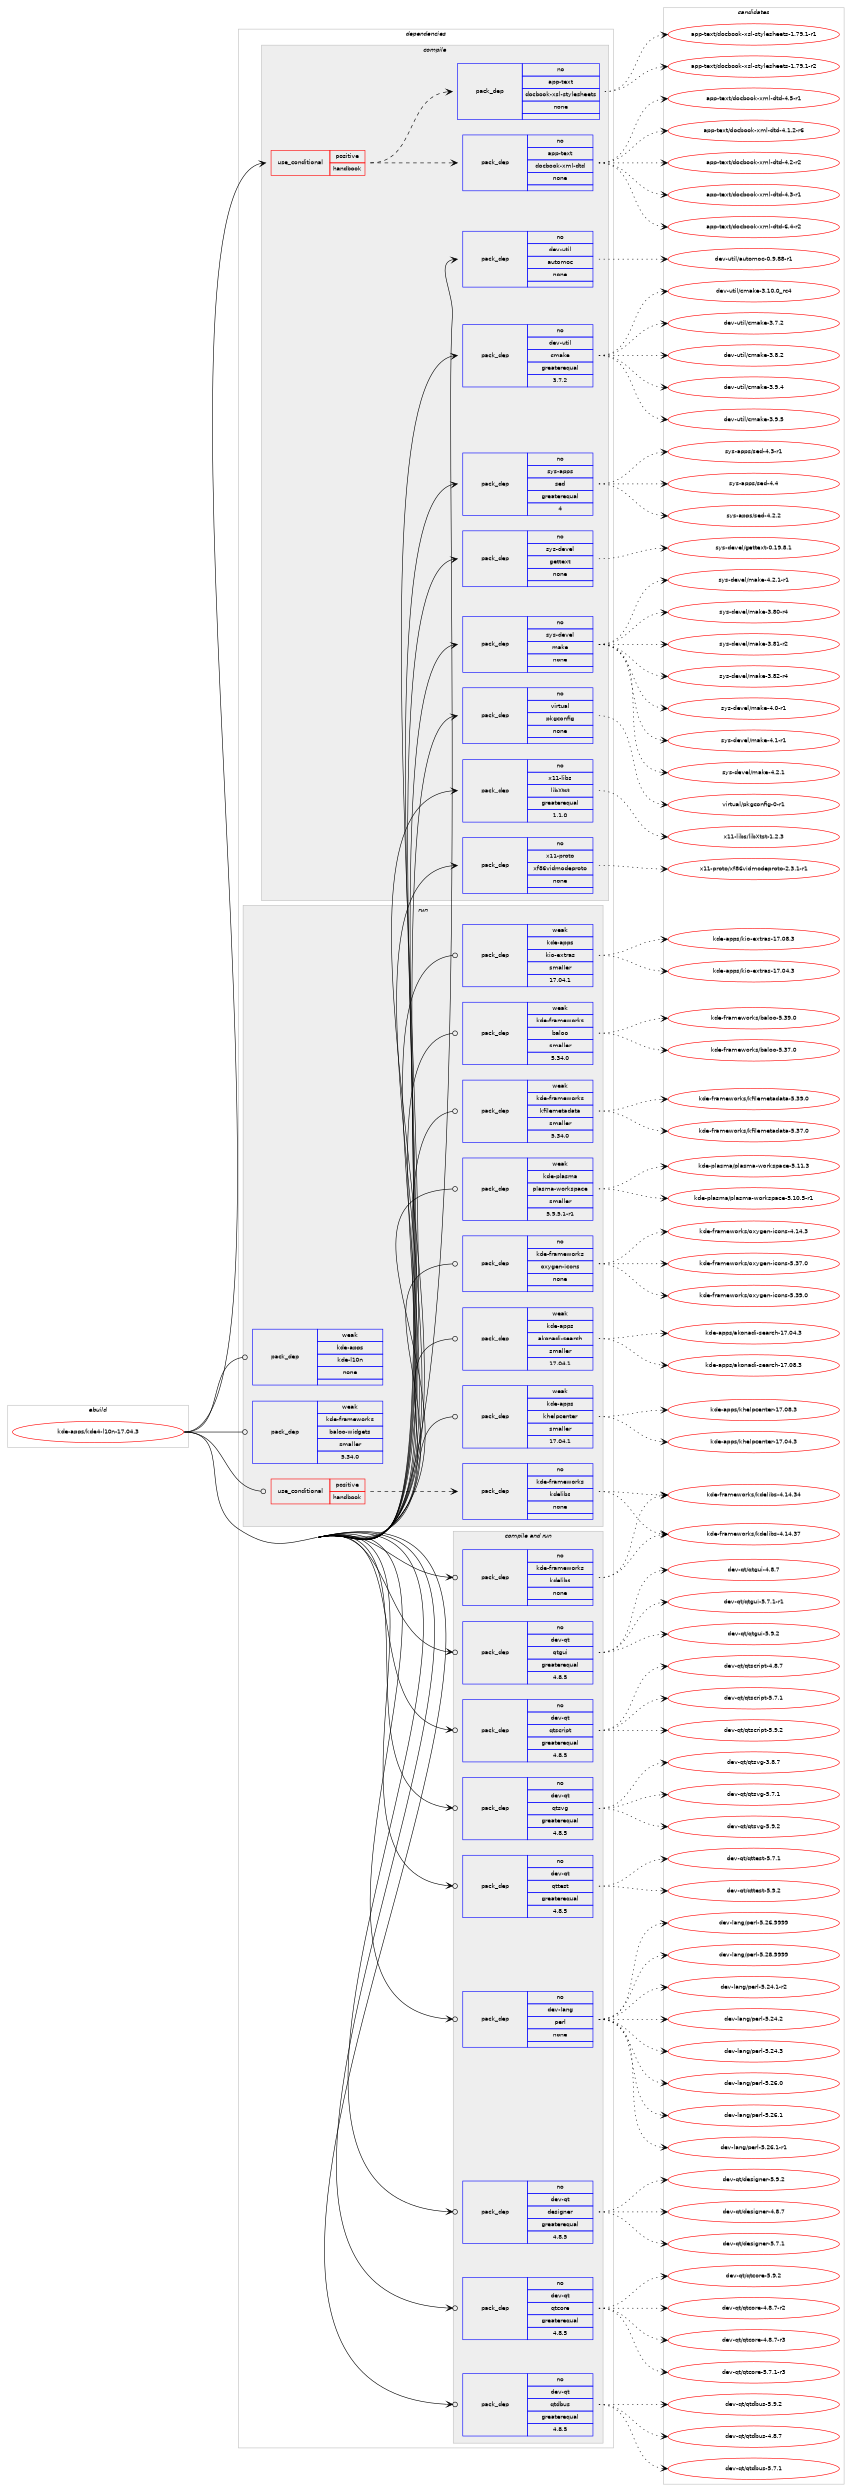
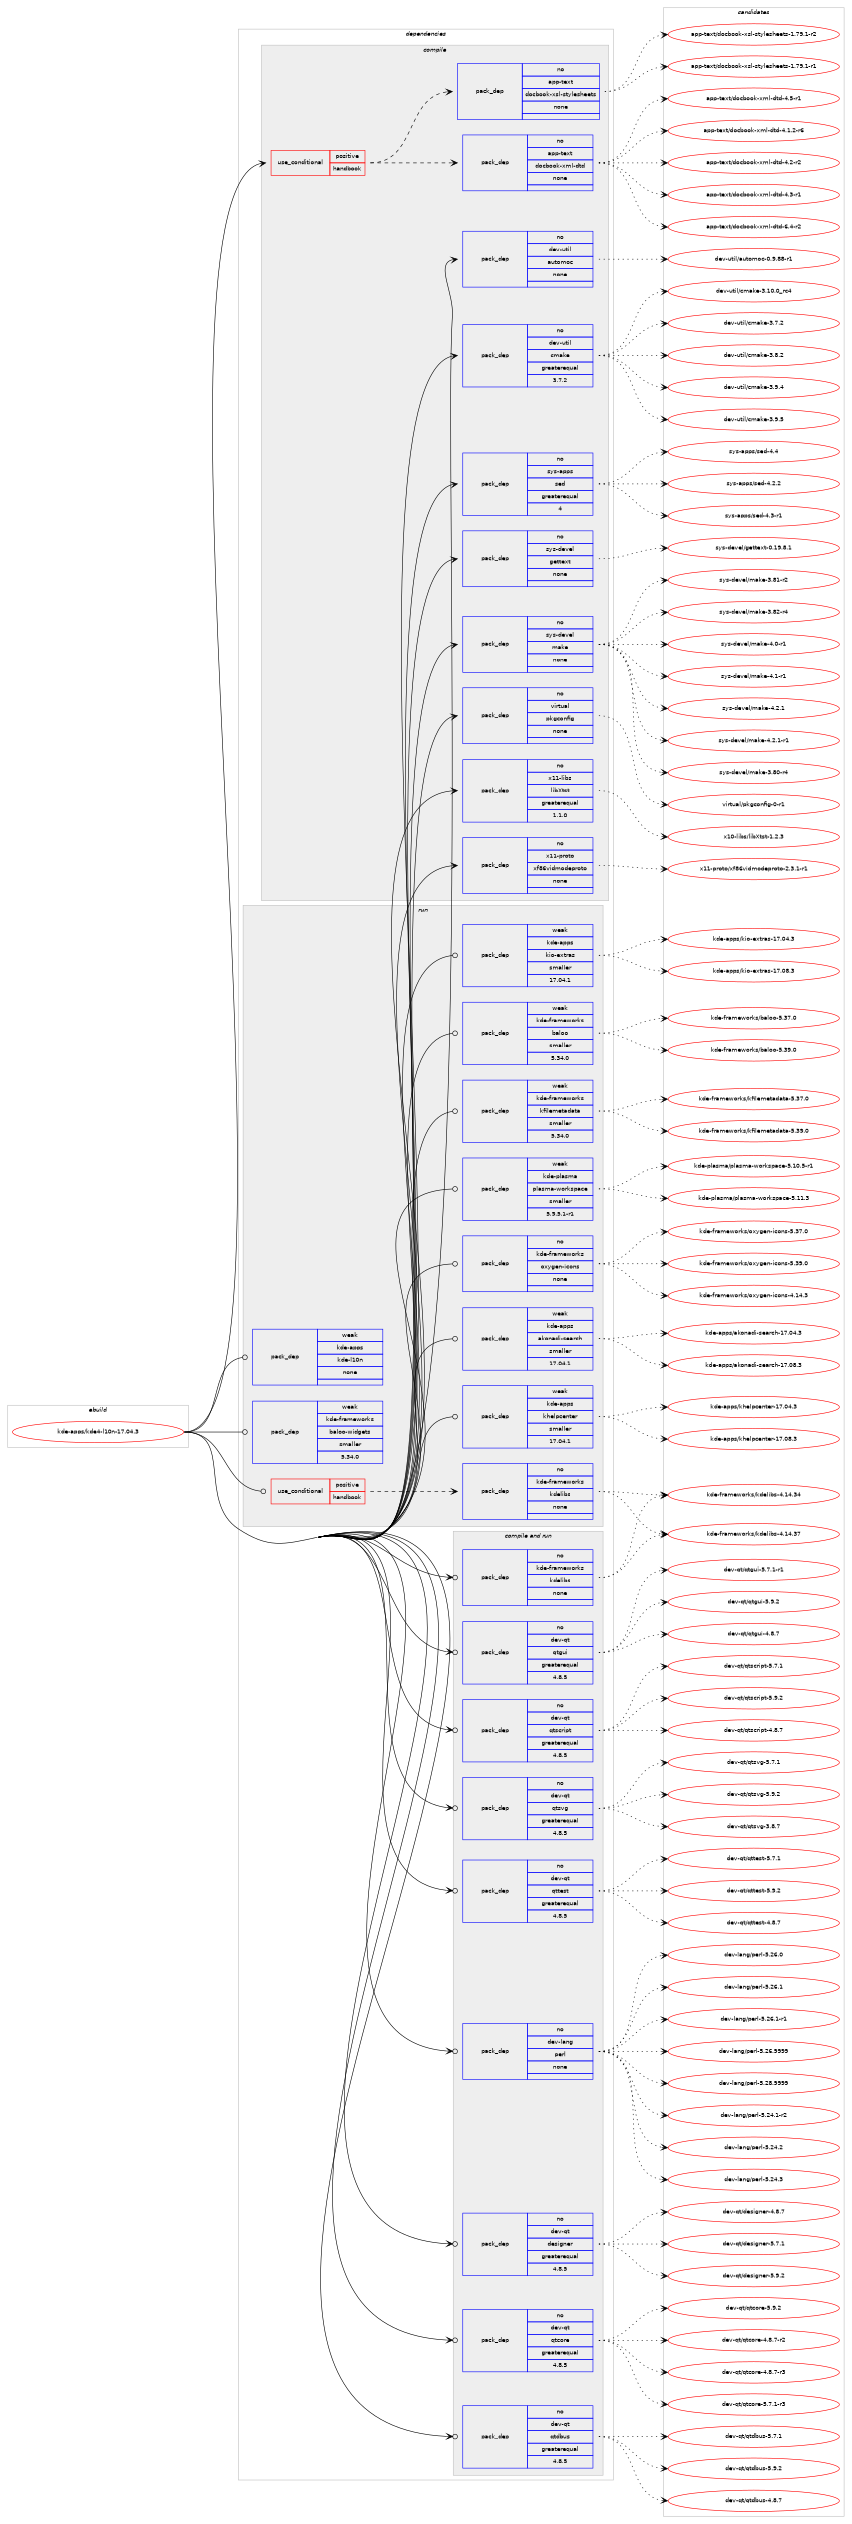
node "x11-libs/libXtst-1.2.3": label "x11-libs/libXtst-1.2.3" -> "x10-libs/libXtst-1.2.3"
node "dev-qt/qttest-4.8.7": added
